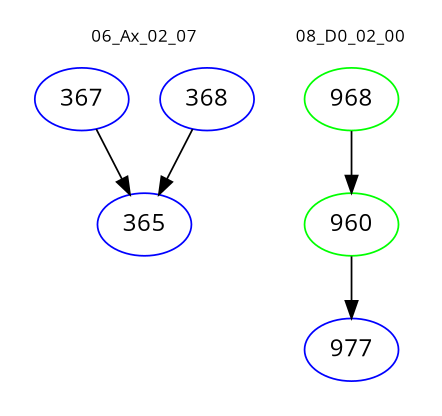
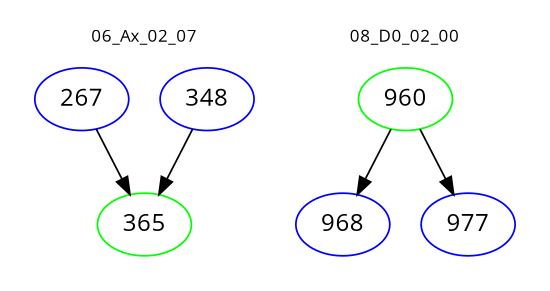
node "367": label "367" -> "267"
node "368": label "368" -> "348"
node "968": color green -> blue
edge "968" -> "960": reversed
node "365": color blue -> green
